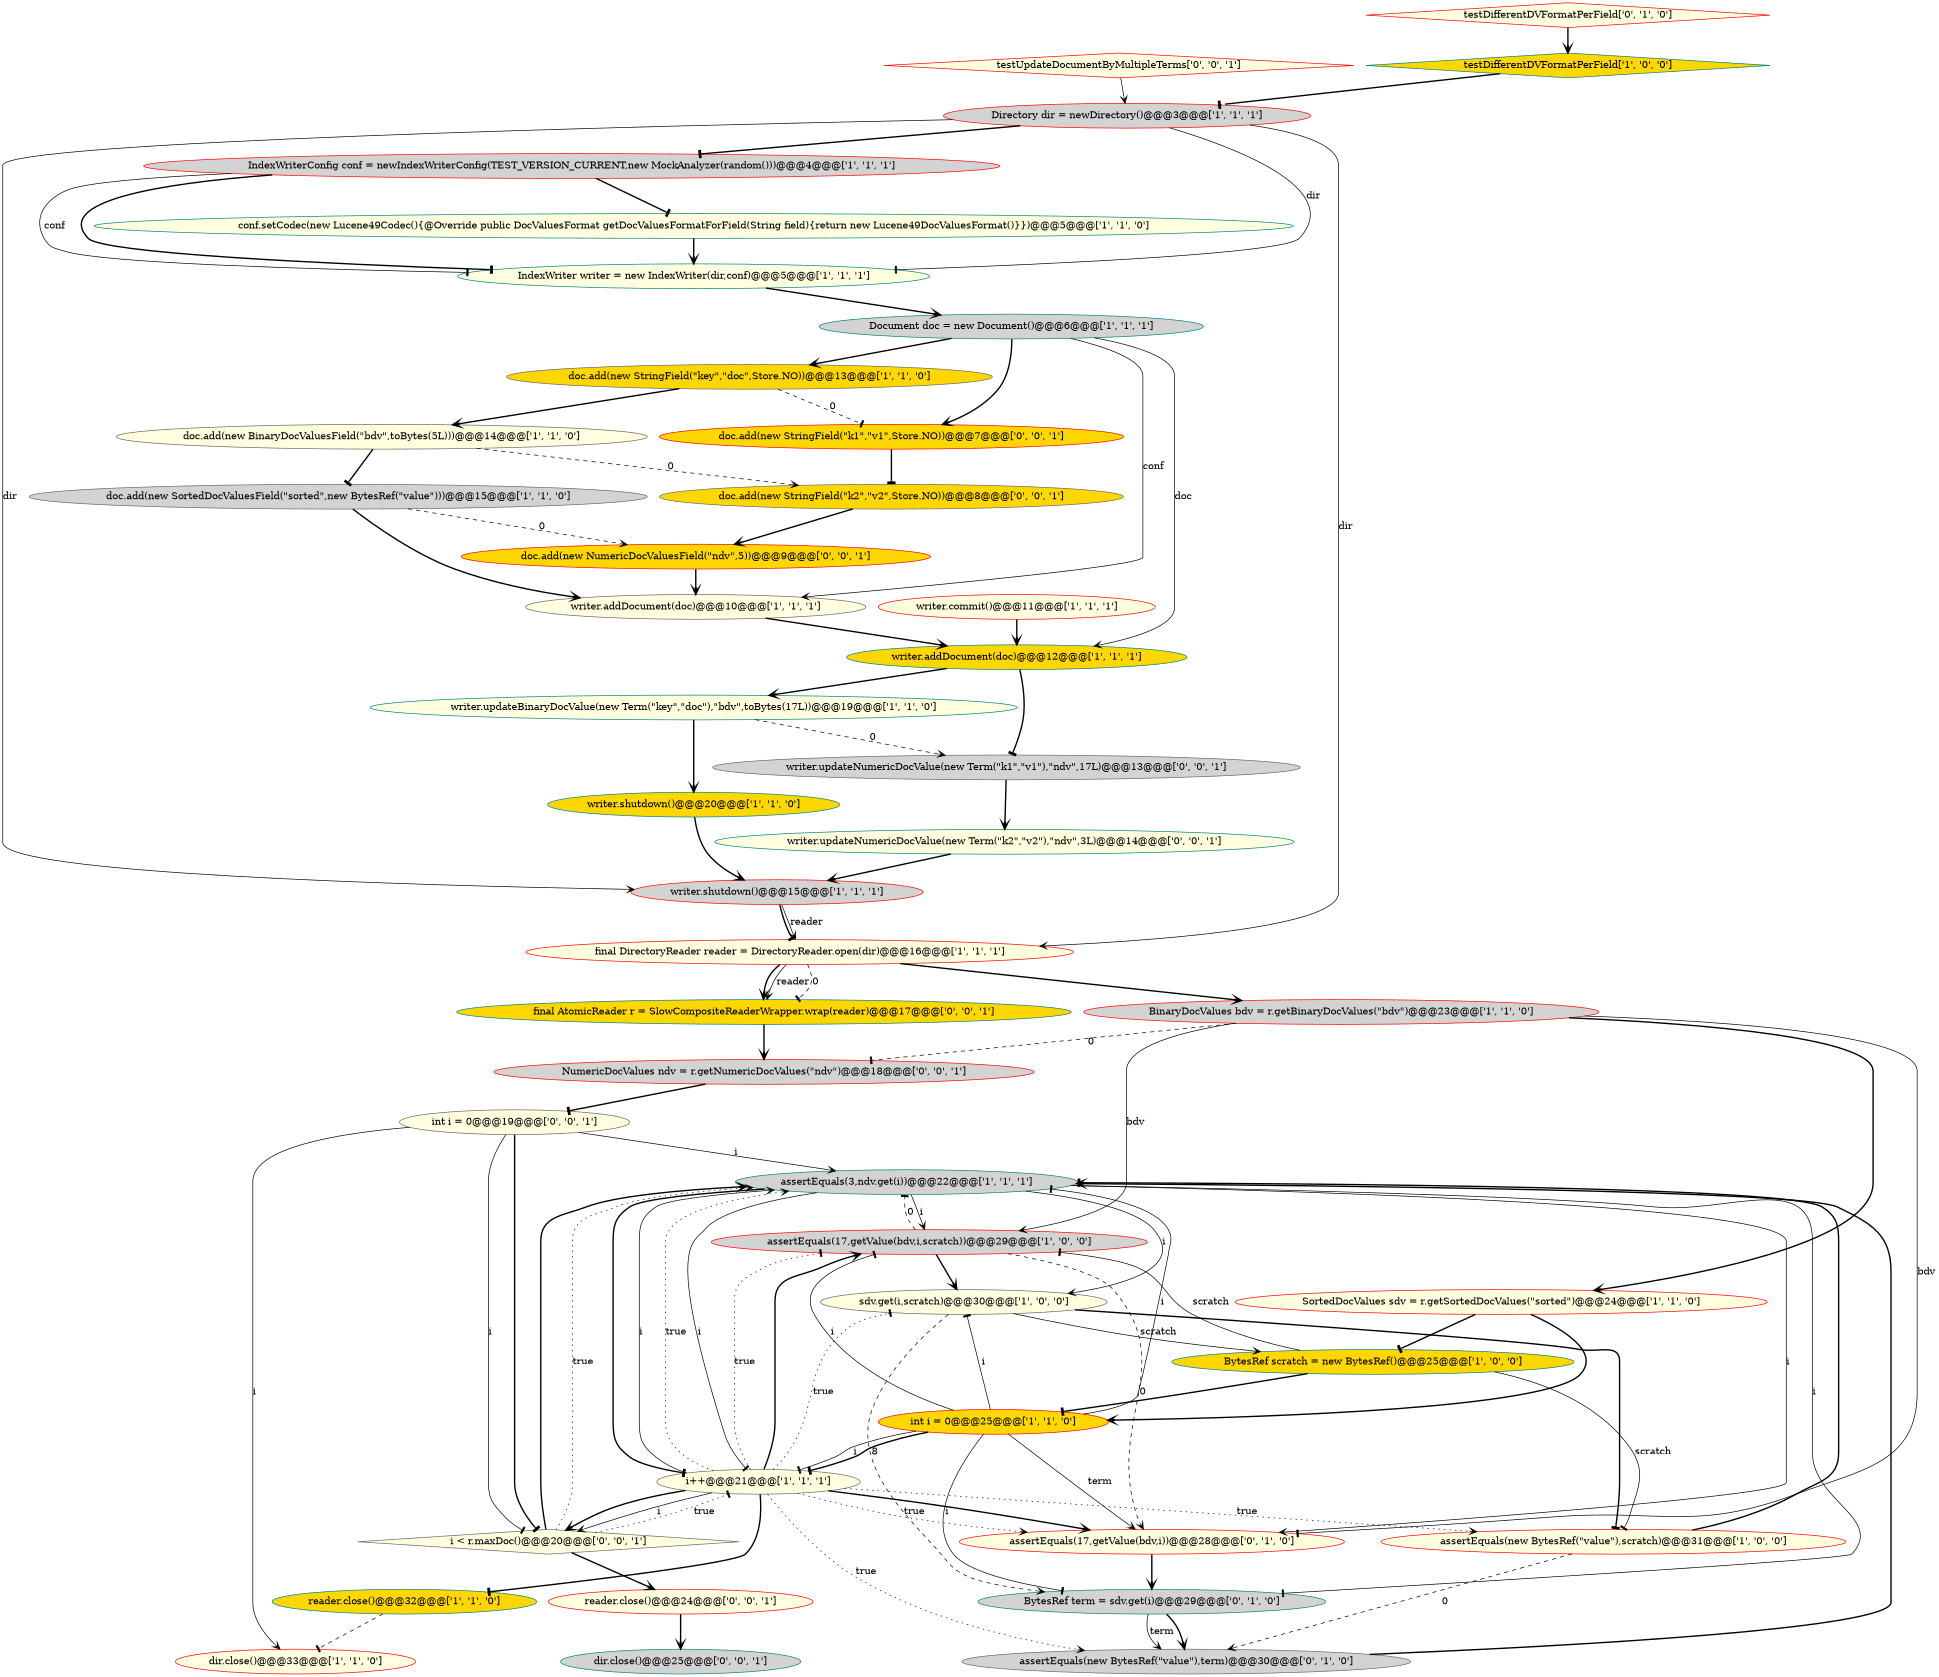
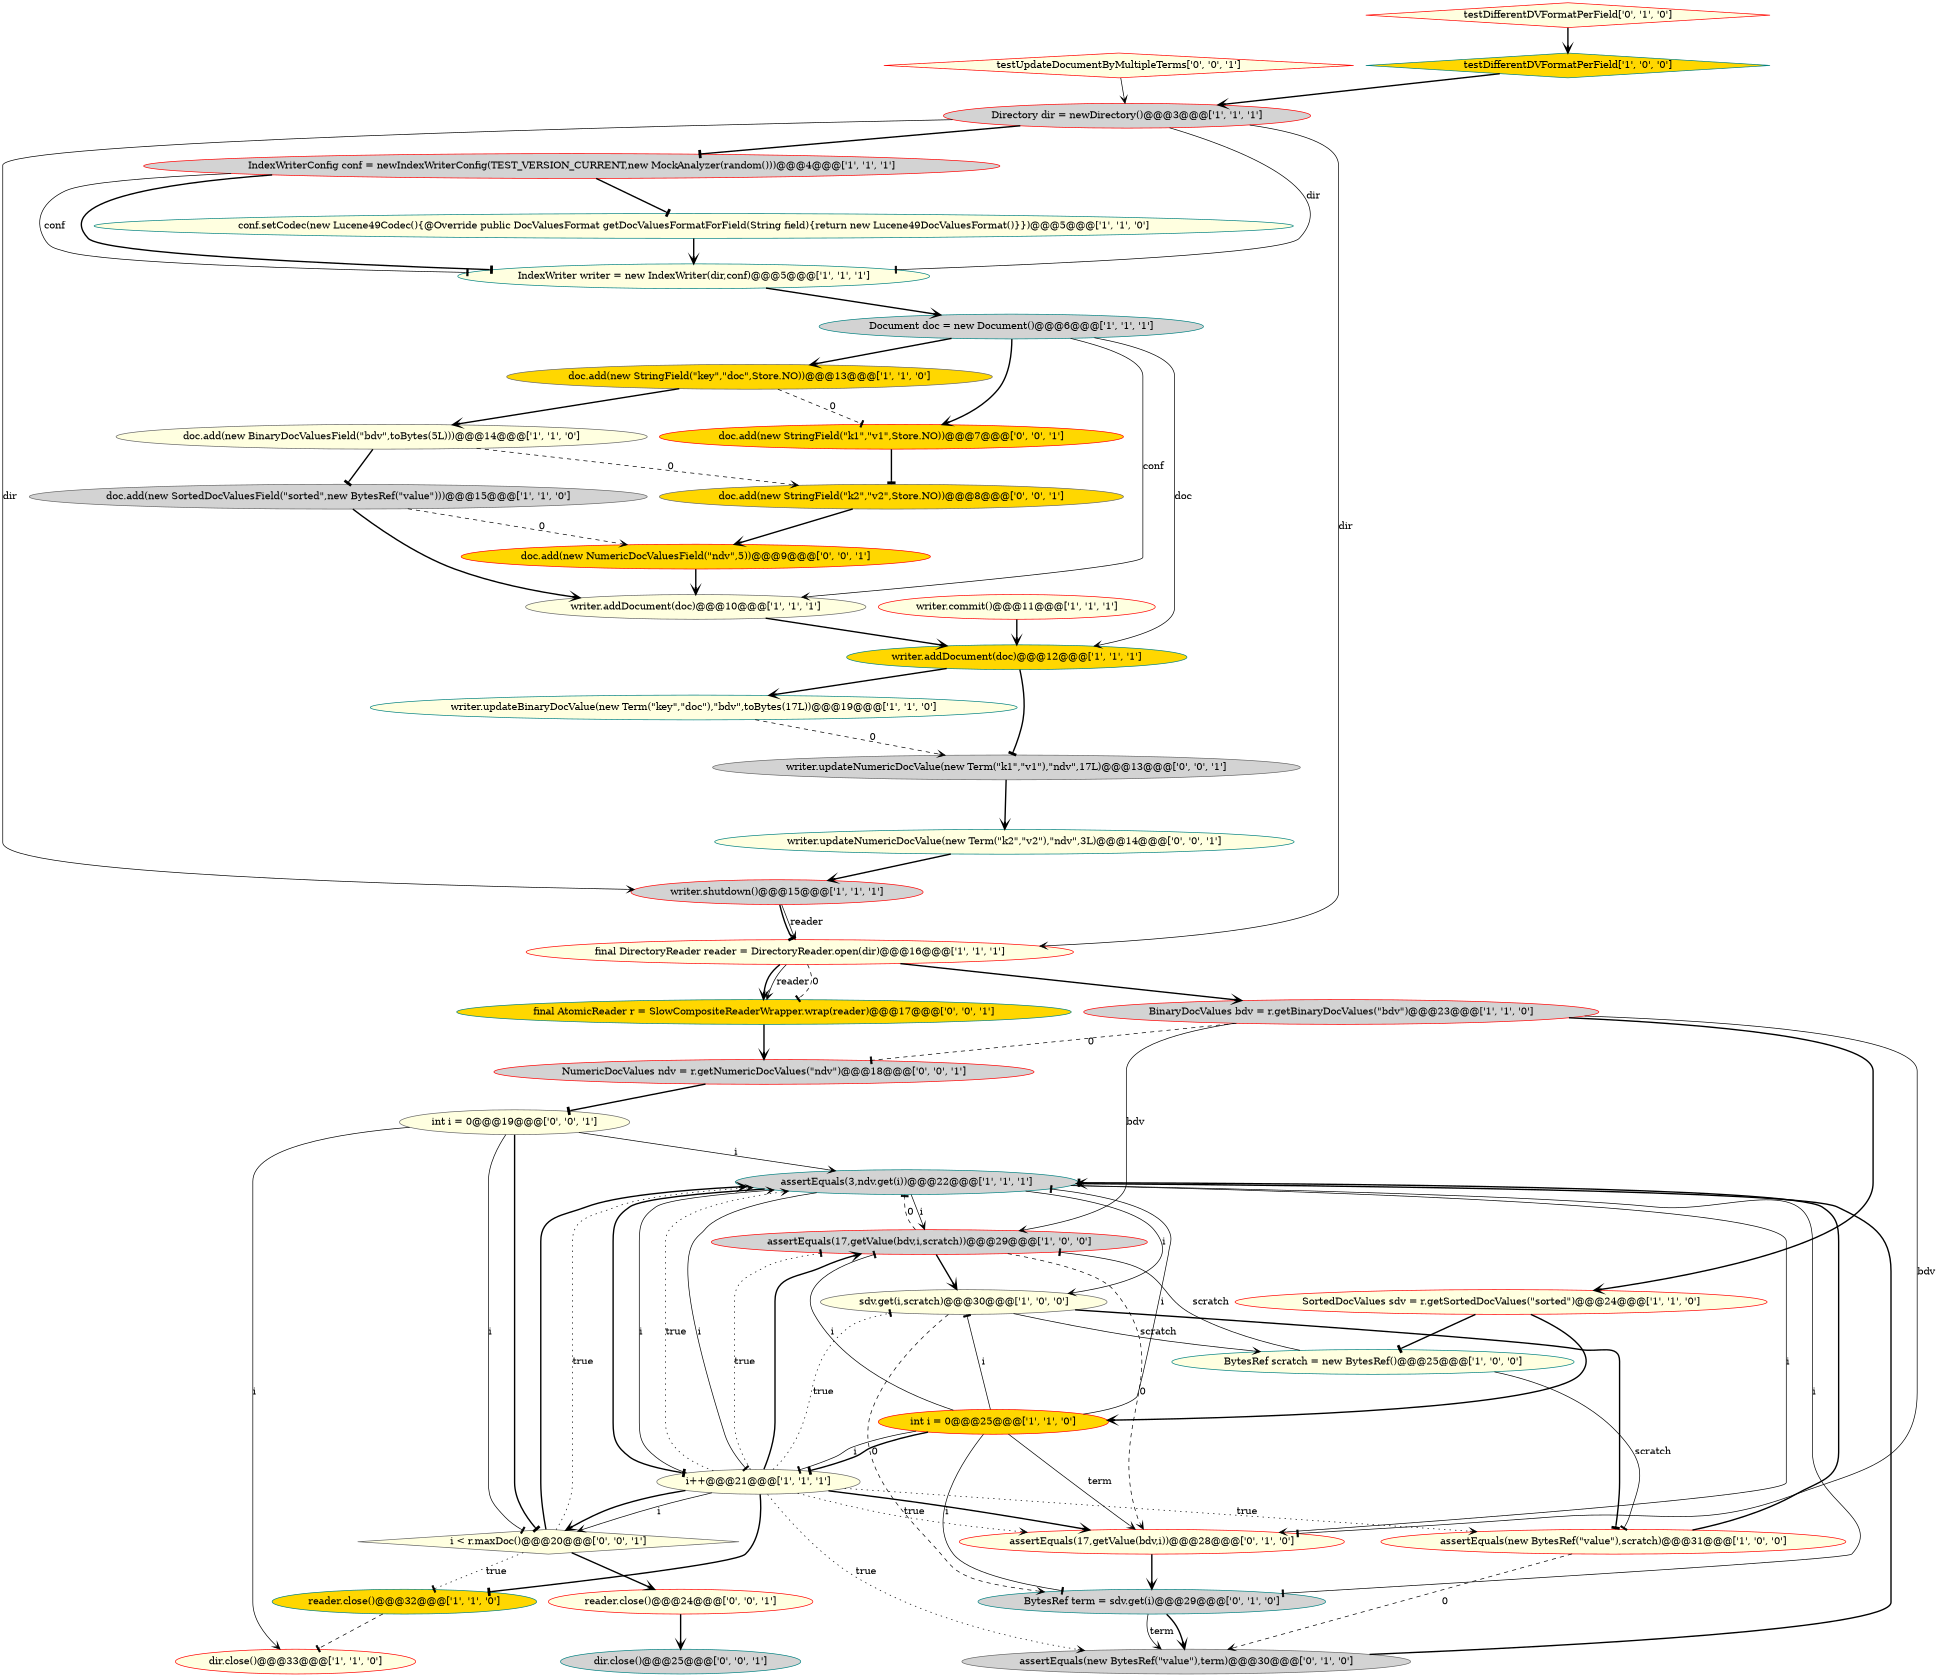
edge "testDifferentDVFormatPerField['1', '0', '0']" -> "Directory dir = newDirectory()@@@3@@@['1', '1', '1']": arrowhead tee -> vee
node "writer.shutdown()@@@20@@@['1', '1', '0']": removed
node "BytesRef scratch = new BytesRef()@@@25@@@['1', '0', '0']": fillcolor gold -> lightyellow
edge "BytesRef scratch = new BytesRef()@@@25@@@['1', '0', '0']" -> "int i = 0@@@25@@@['1', '1', '0']": removed
edge "sdv.get(i,scratch)@@@30@@@['1', '0', '0']" -> "BytesRef term = sdv.get(i)@@@29@@@['0', '1', '0']": label "8" -> "0"
edge "i < r.maxDoc()@@@20@@@['0', '0', '1']" -> "i++@@@21@@@['1', '1', '1']": now "i < r.maxDoc()@@@20@@@['0', '0', '1']" -> "reader.close()@@@32@@@['1', '1', '0']"
